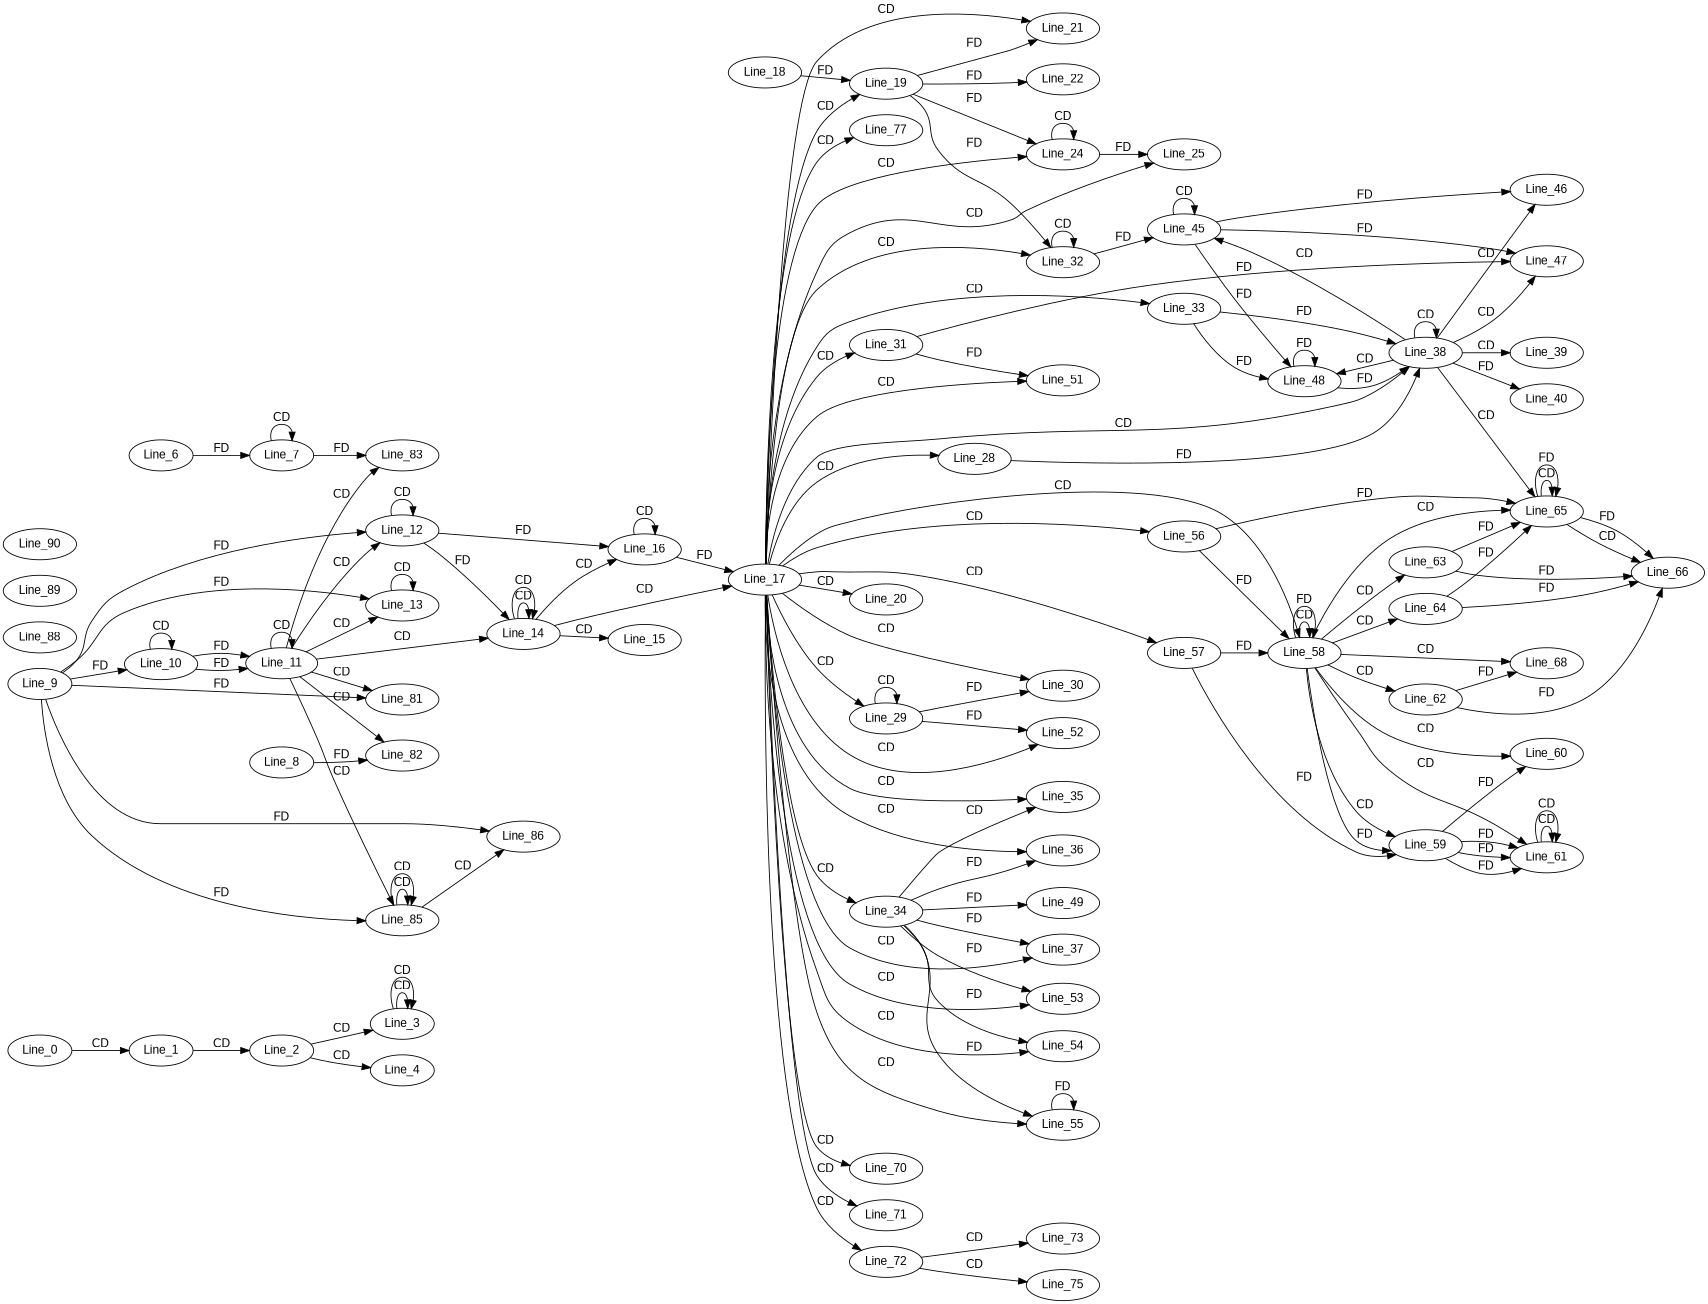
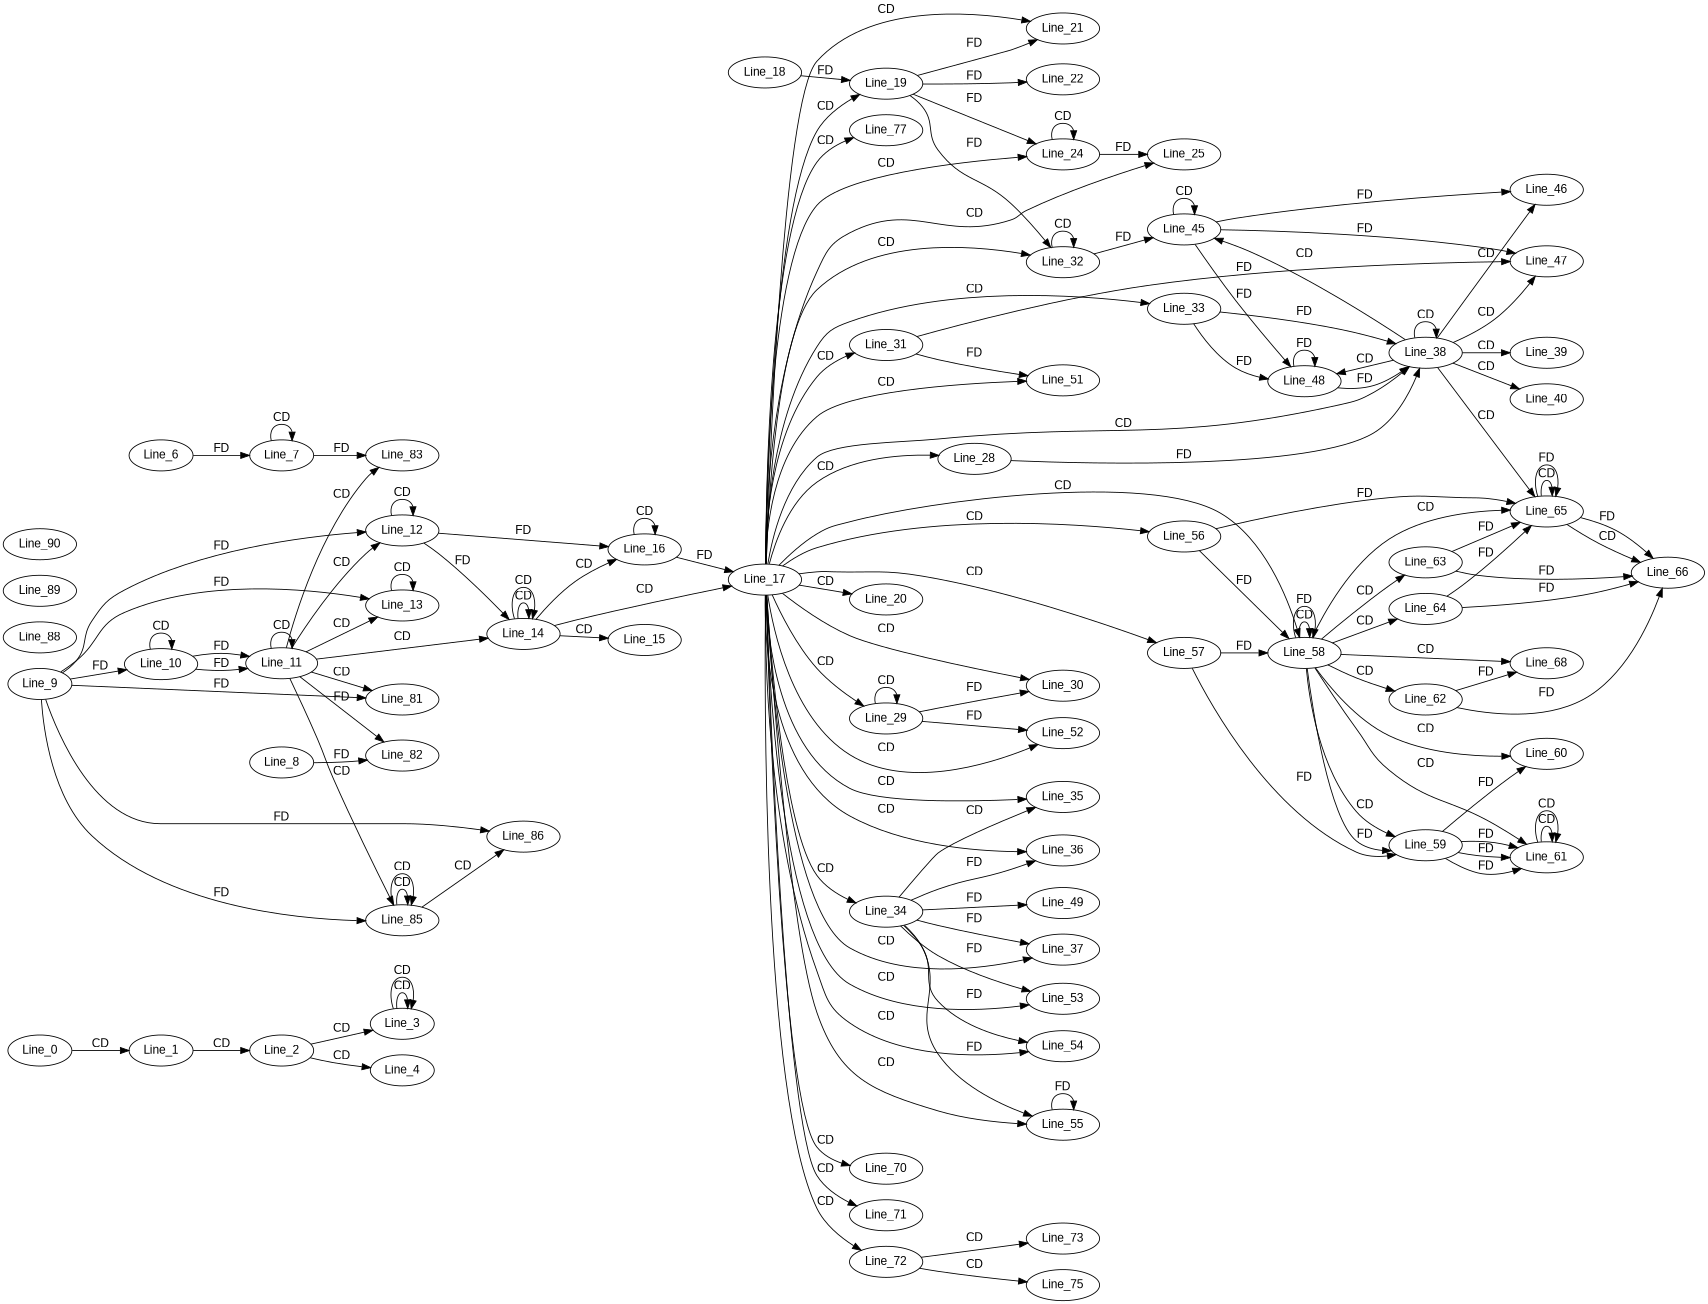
edge "Line_38" -> "Line_40": label "FD" -> "CD"
edge "Line_11" -> "Line_82": label "CD" -> "FD"
